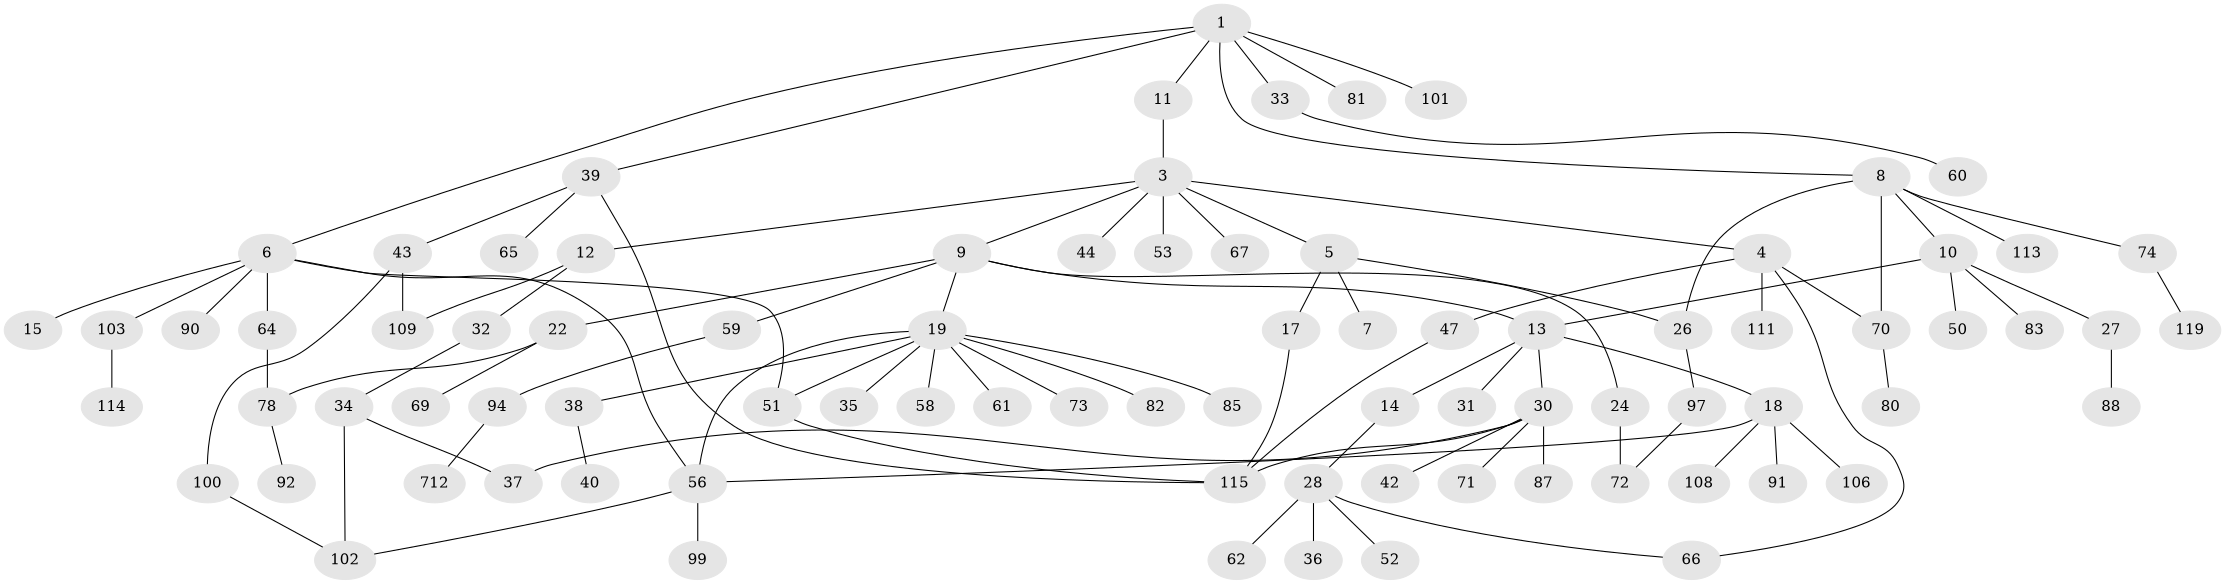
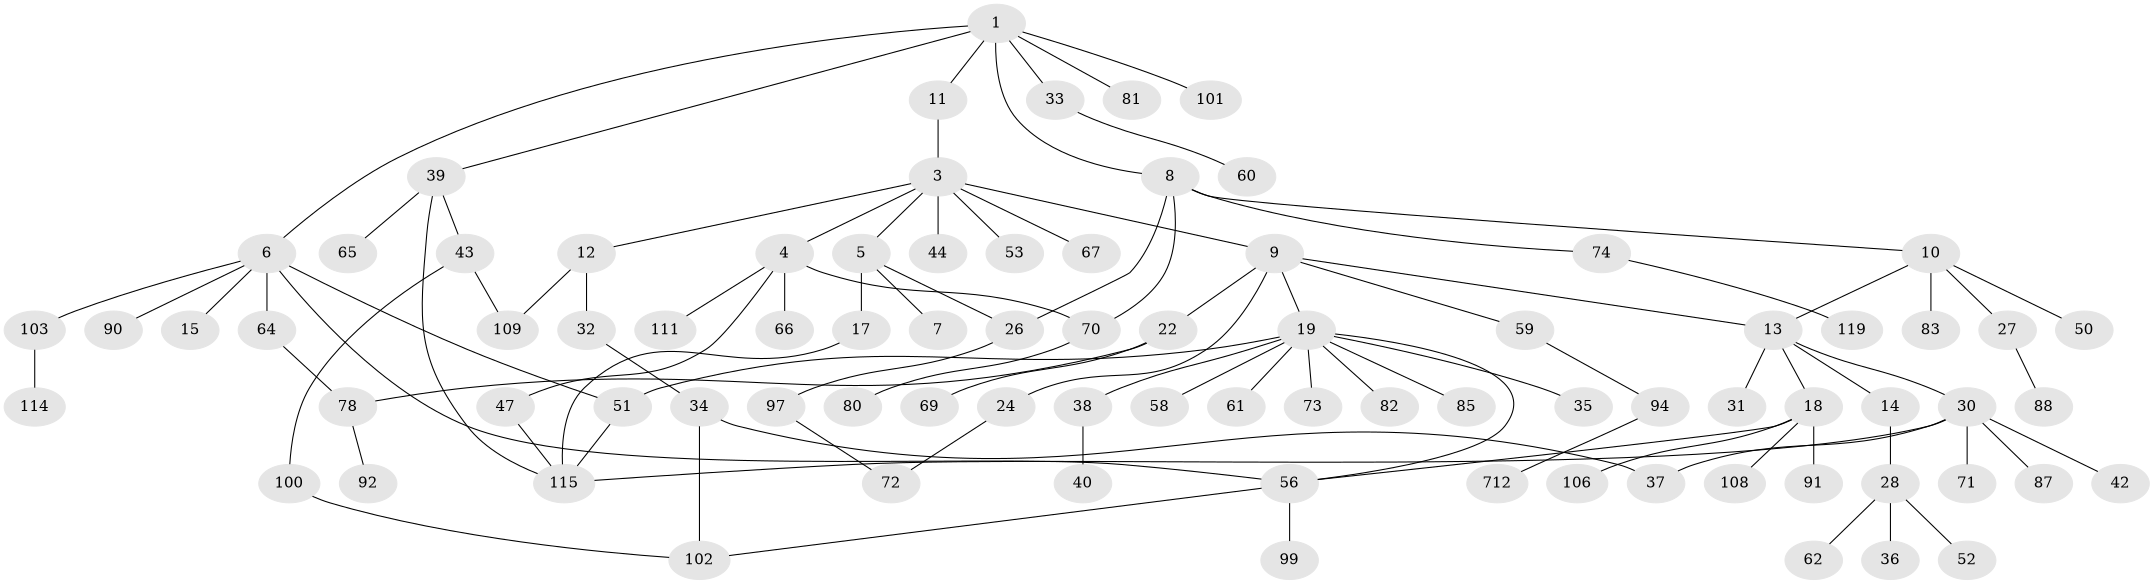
node "113": removed
edge "28" -- "66": removed
